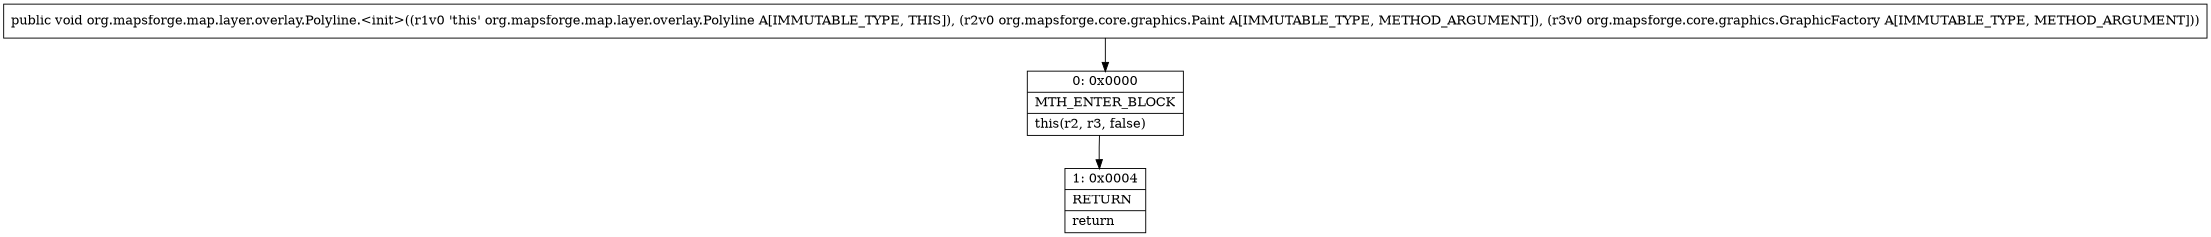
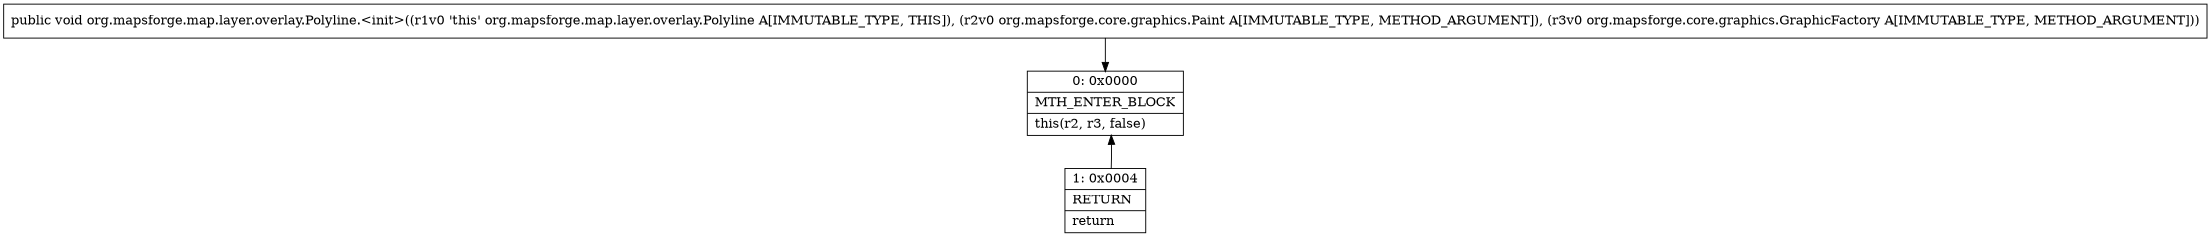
edge "0: 0x0000" -> "1: 0x0004": reversed
